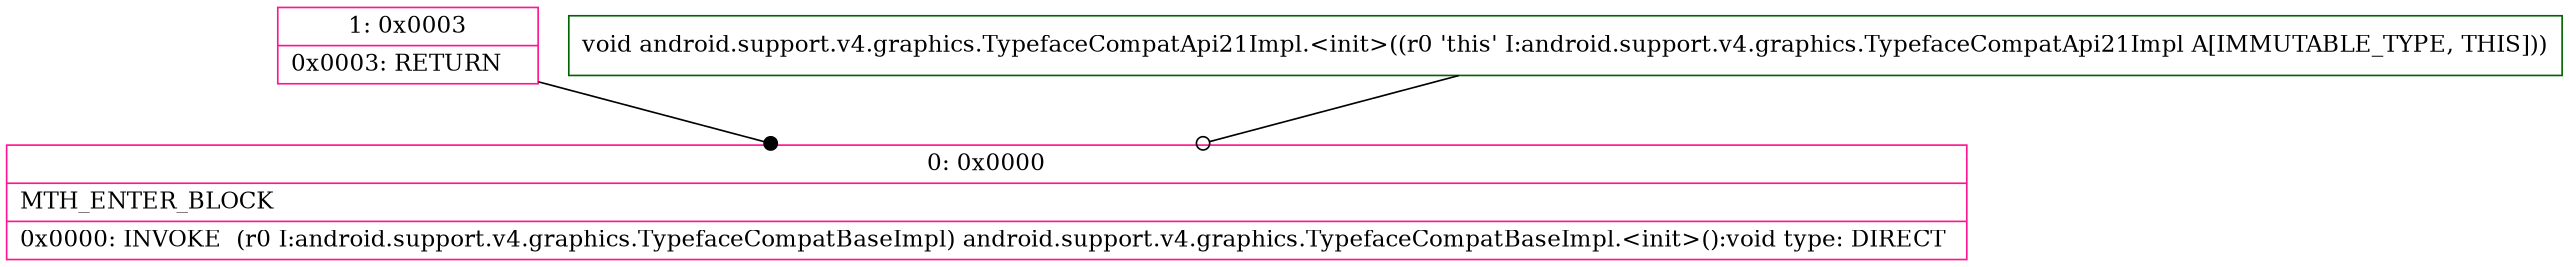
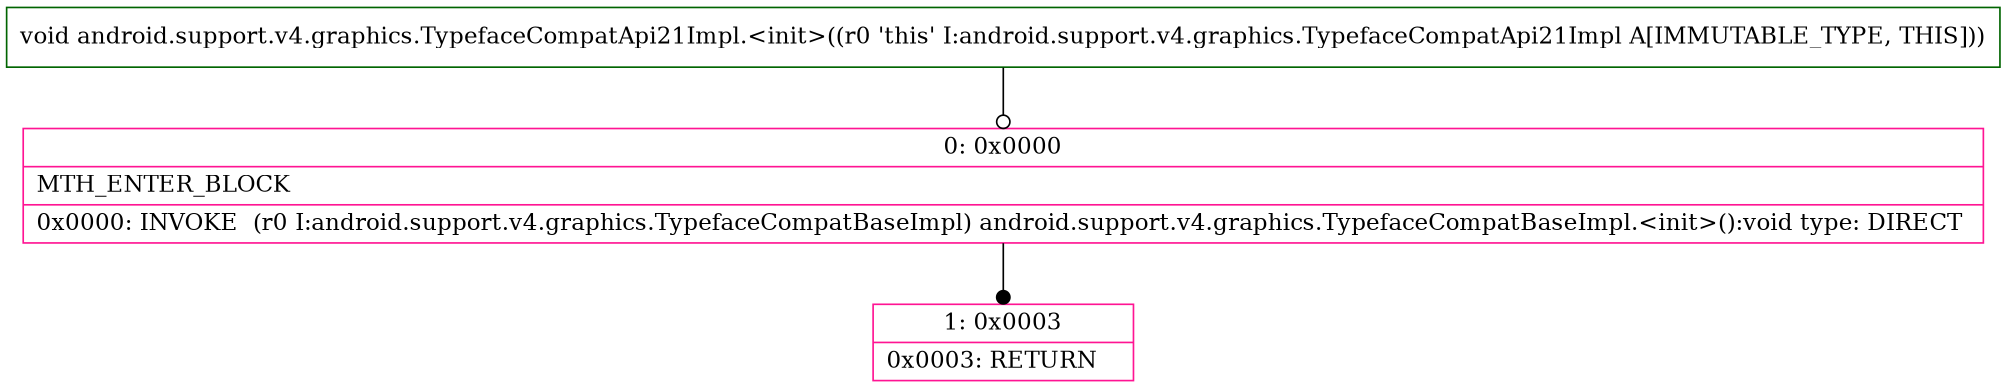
edge "1: 0x0003" -> "0: 0x0000": reversed
